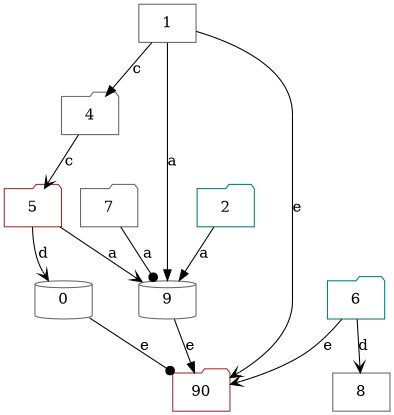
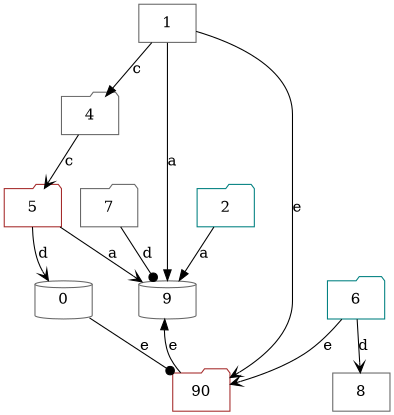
edge "7" -> "9": label "a" -> "d"
edge "9" -> "90": reversed
